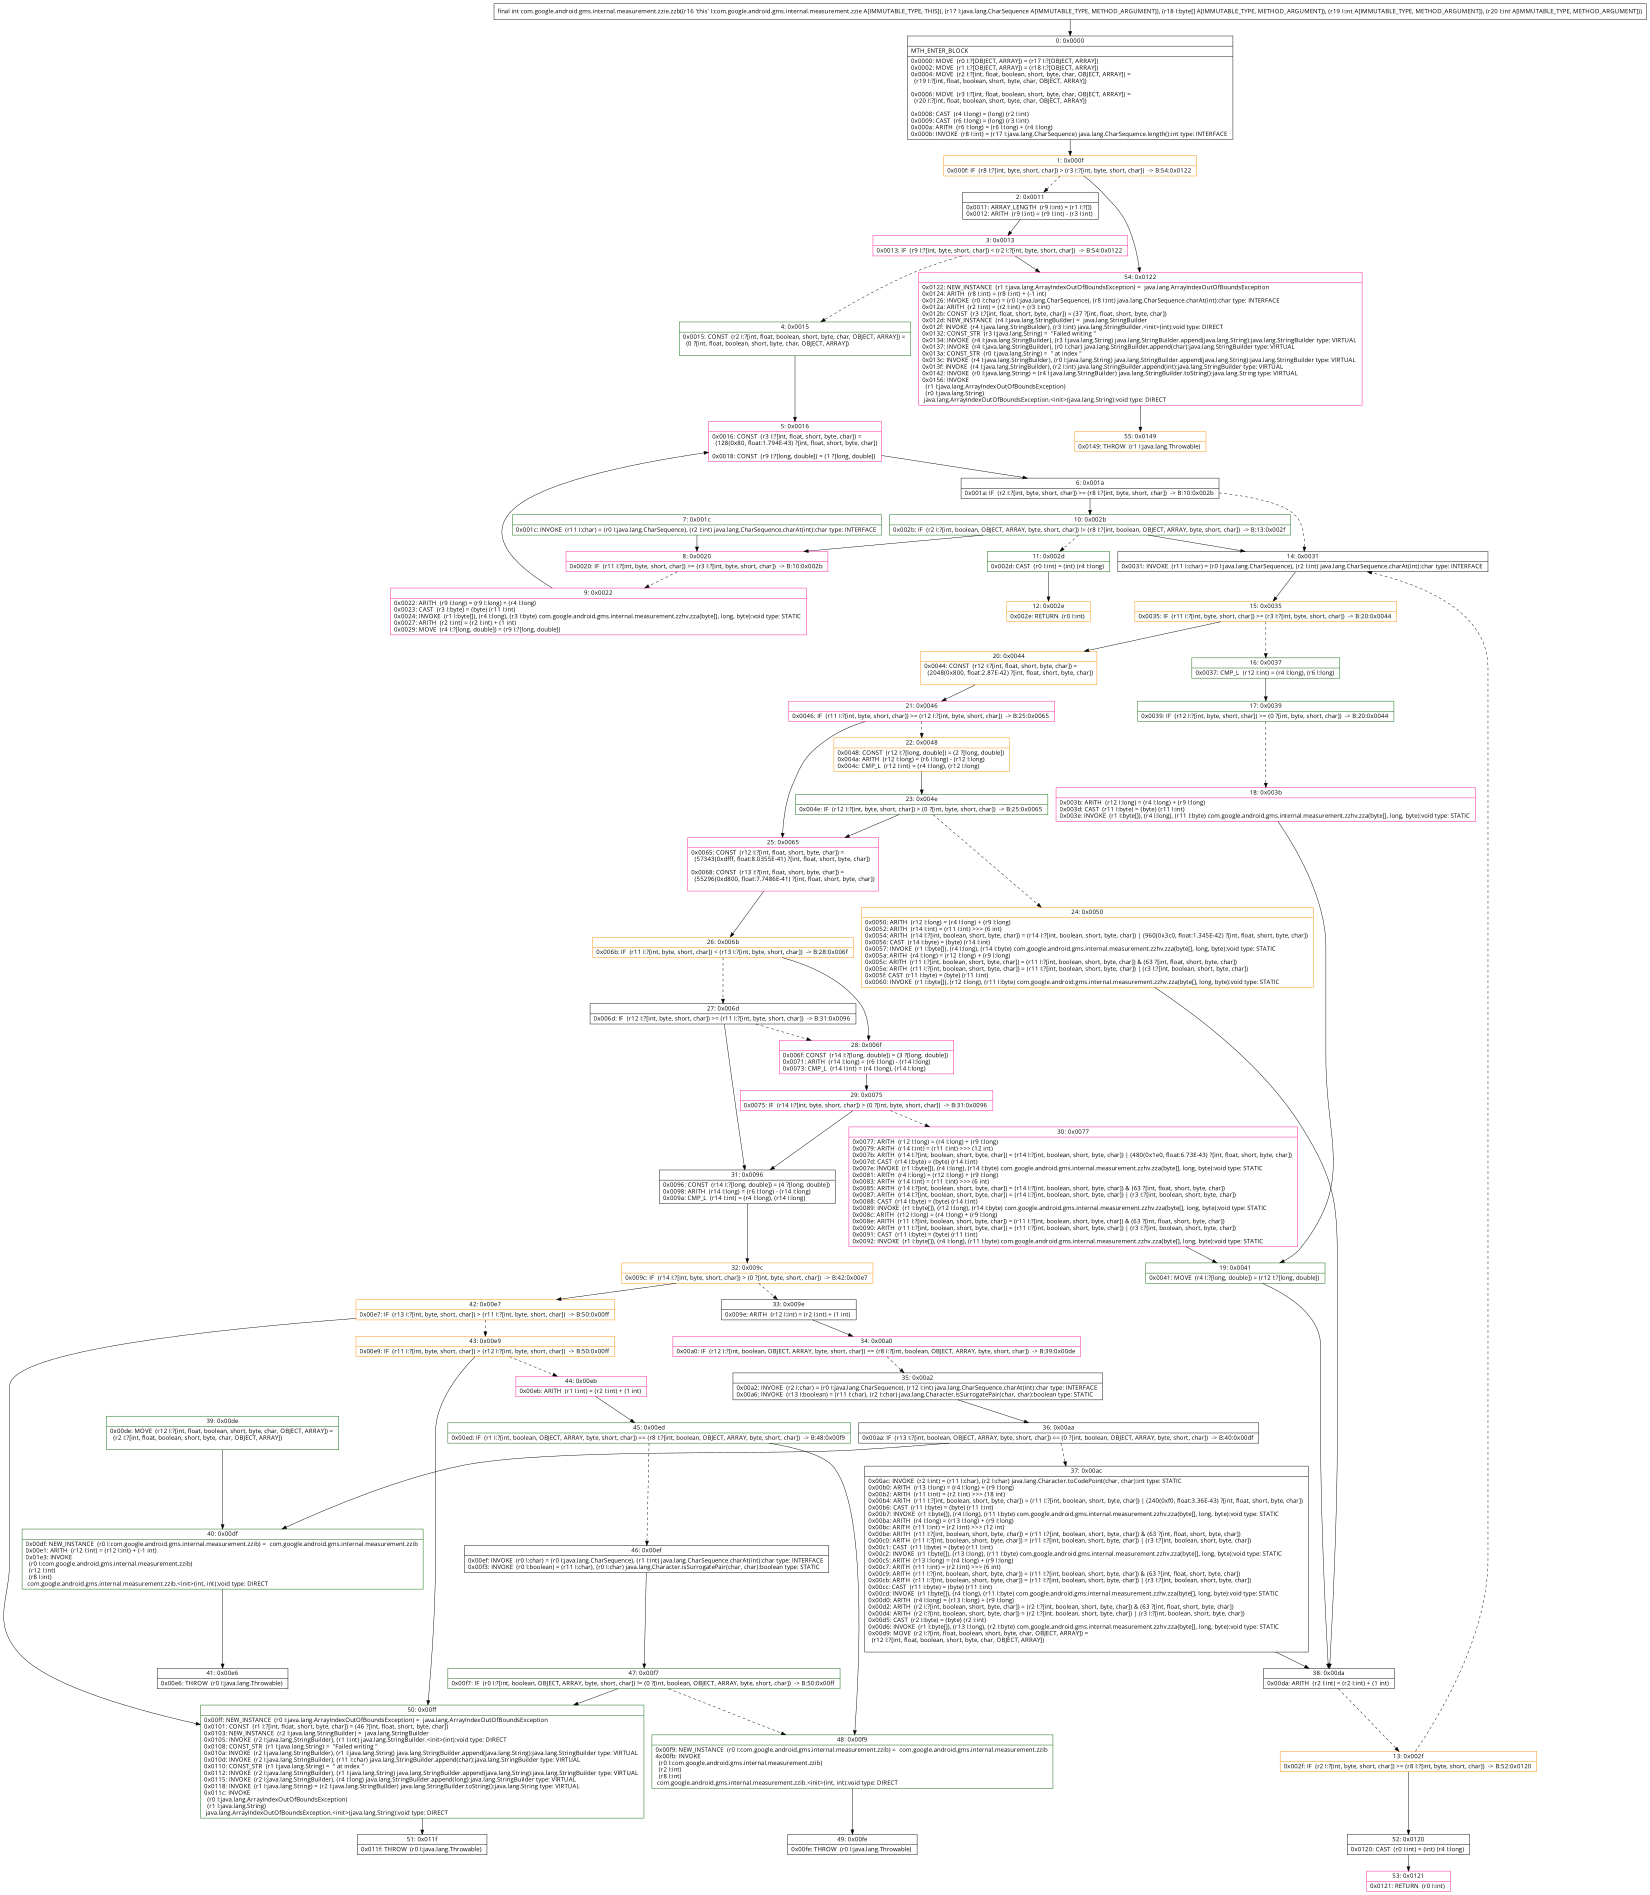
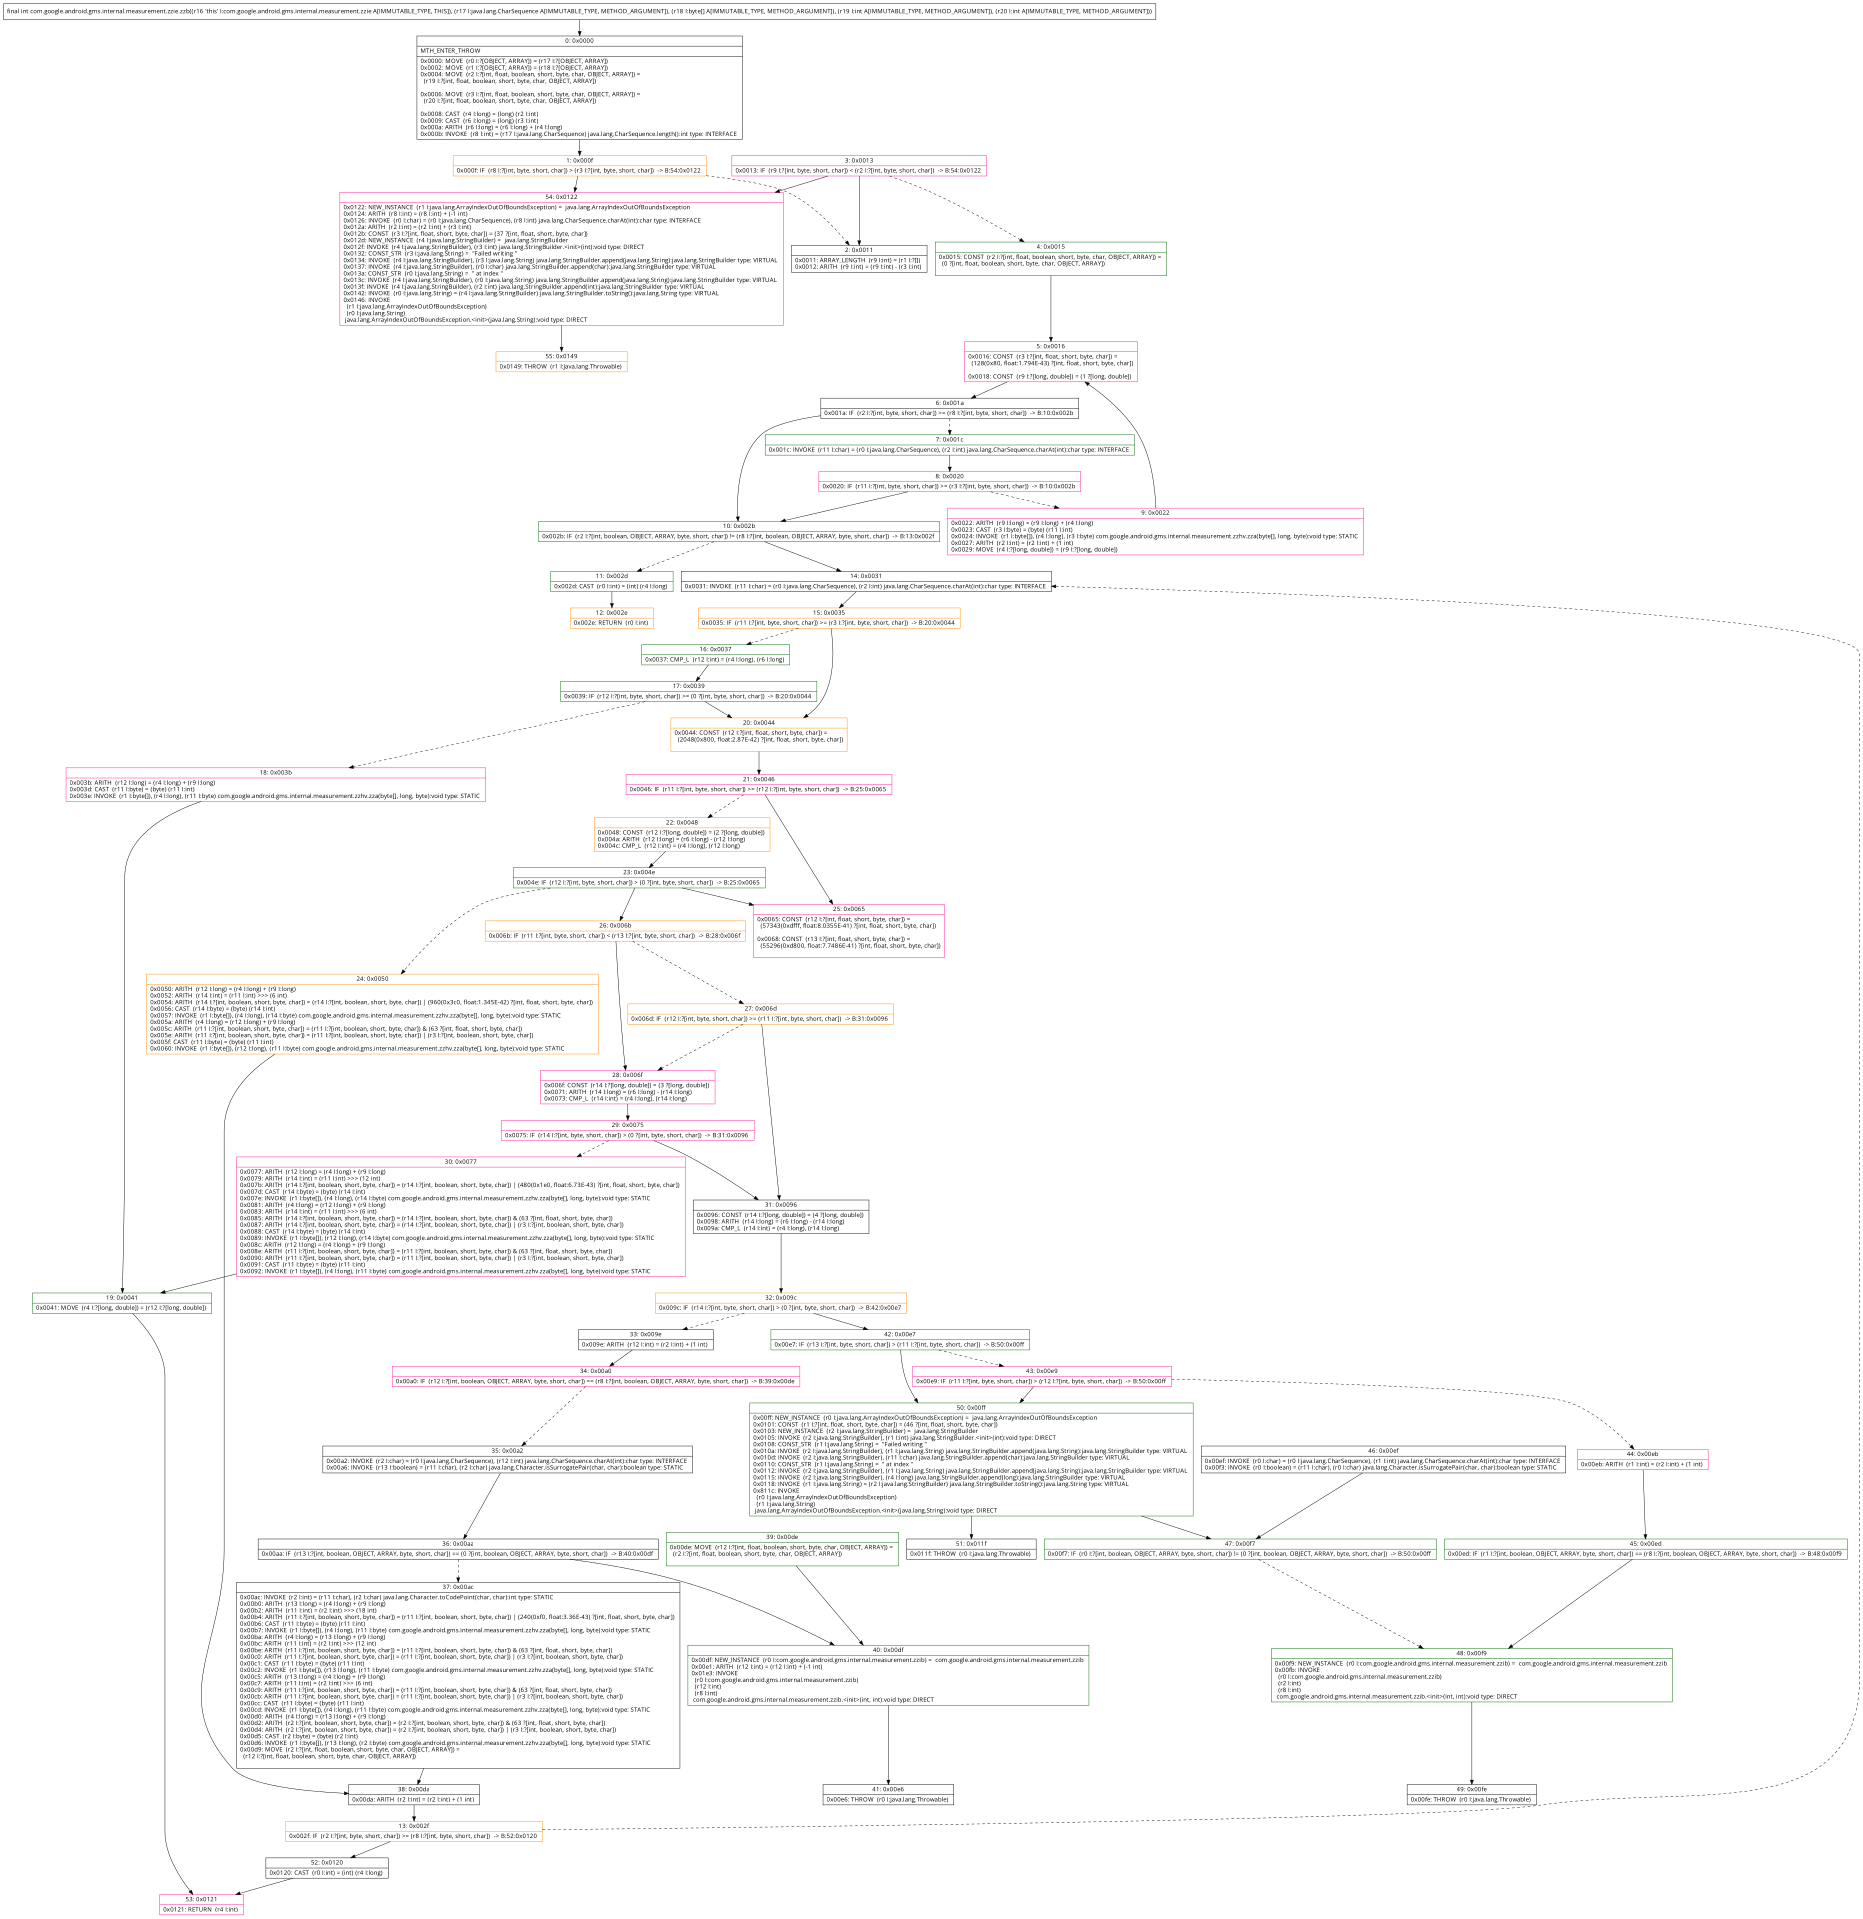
node "0: 0x0000": text "MTH_ENTER_BLOCK" -> "MTH_ENTER_THROW"
edge "2: 0x0011" -> "3: 0x0013": reversed
node "54: 0x0122": text "0x0156: INVOKE" -> "0x0146: INVOKE"
edge "6: 0x001a" -> "14: 0x0031": now "6: 0x001a" -> "7: 0x001c"
edge "10: 0x002b" -> "8: 0x0020": reversed
edge "17: 0x0039" -> "20: 0x0044": added
edge "25: 0x0065" -> "26: 0x006b": now "23: 0x004e" -> "26: 0x006b"
node "27: 0x006d": color black -> darkorange
node "42: 0x00e7": color darkorange -> darkgreen
node "43: 0x00e9": color darkorange -> deeppink
edge "19: 0x0041" -> "38: 0x00da": now "19: 0x0041" -> "53: 0x0121"
edge "45: 0x00ed" -> "46: 0x00ef": removed
edge "47: 0x00f7" -> "50: 0x00ff": reversed
edge "38: 0x00da" -> "13: 0x002f": style dashed -> solid
node "48: 0x00f9": text "4x00fb: INVOKE" -> "0x00fb: INVOKE"
node "50: 0x00ff": text "0x011c: INVOKE" -> "0x811c: INVOKE"
node "53: 0x0121": text "0x0121: RETURN  (r0 I:int)" -> "0x0121: RETURN  (r4 I:int)"
